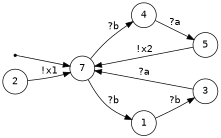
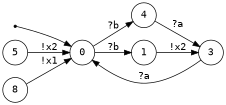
edge "4" -> "5": now "4" -> "3"
node "7": label "7" -> "0"
node "2": label "2" -> "8"
edge "1" -> "3": label "?b" -> "!x2"
